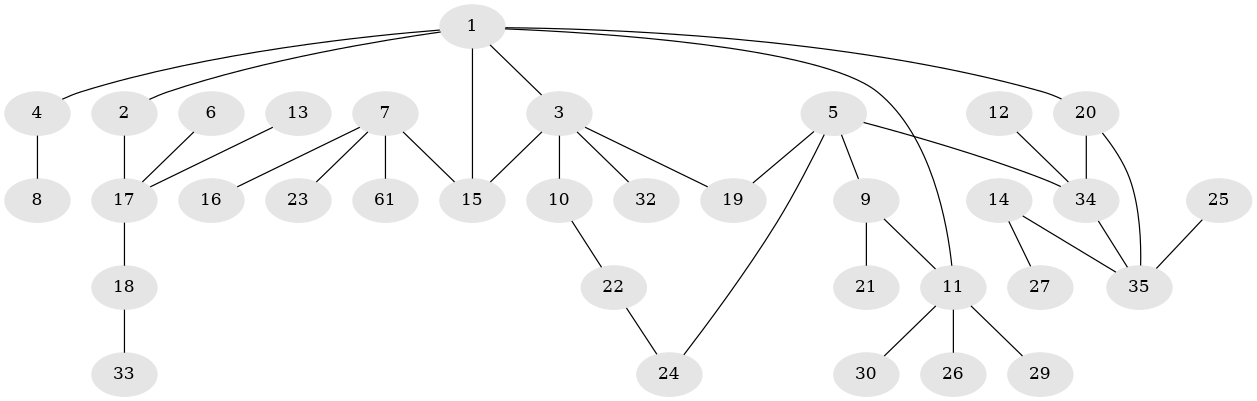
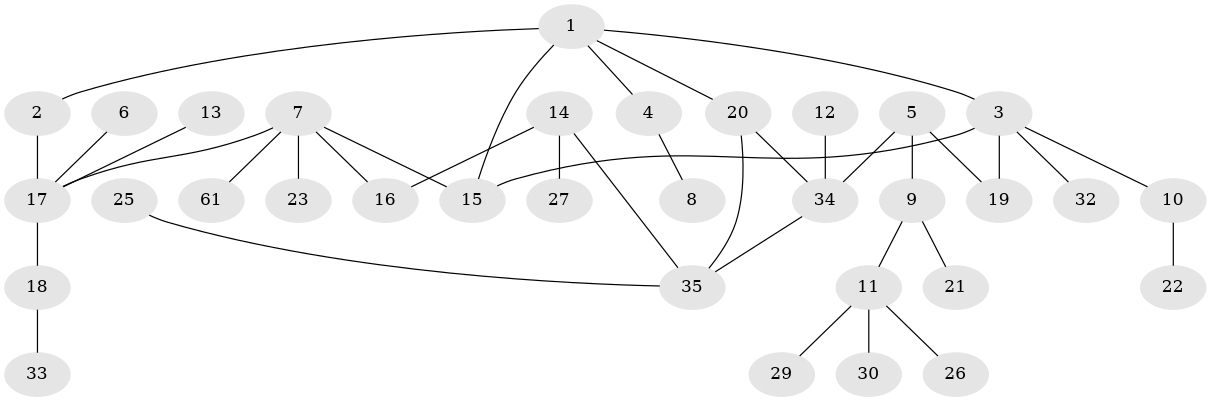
edge "1" -- "11": removed
edge "7" -- "17": added
edge "14" -- "16": added
node "24": removed
